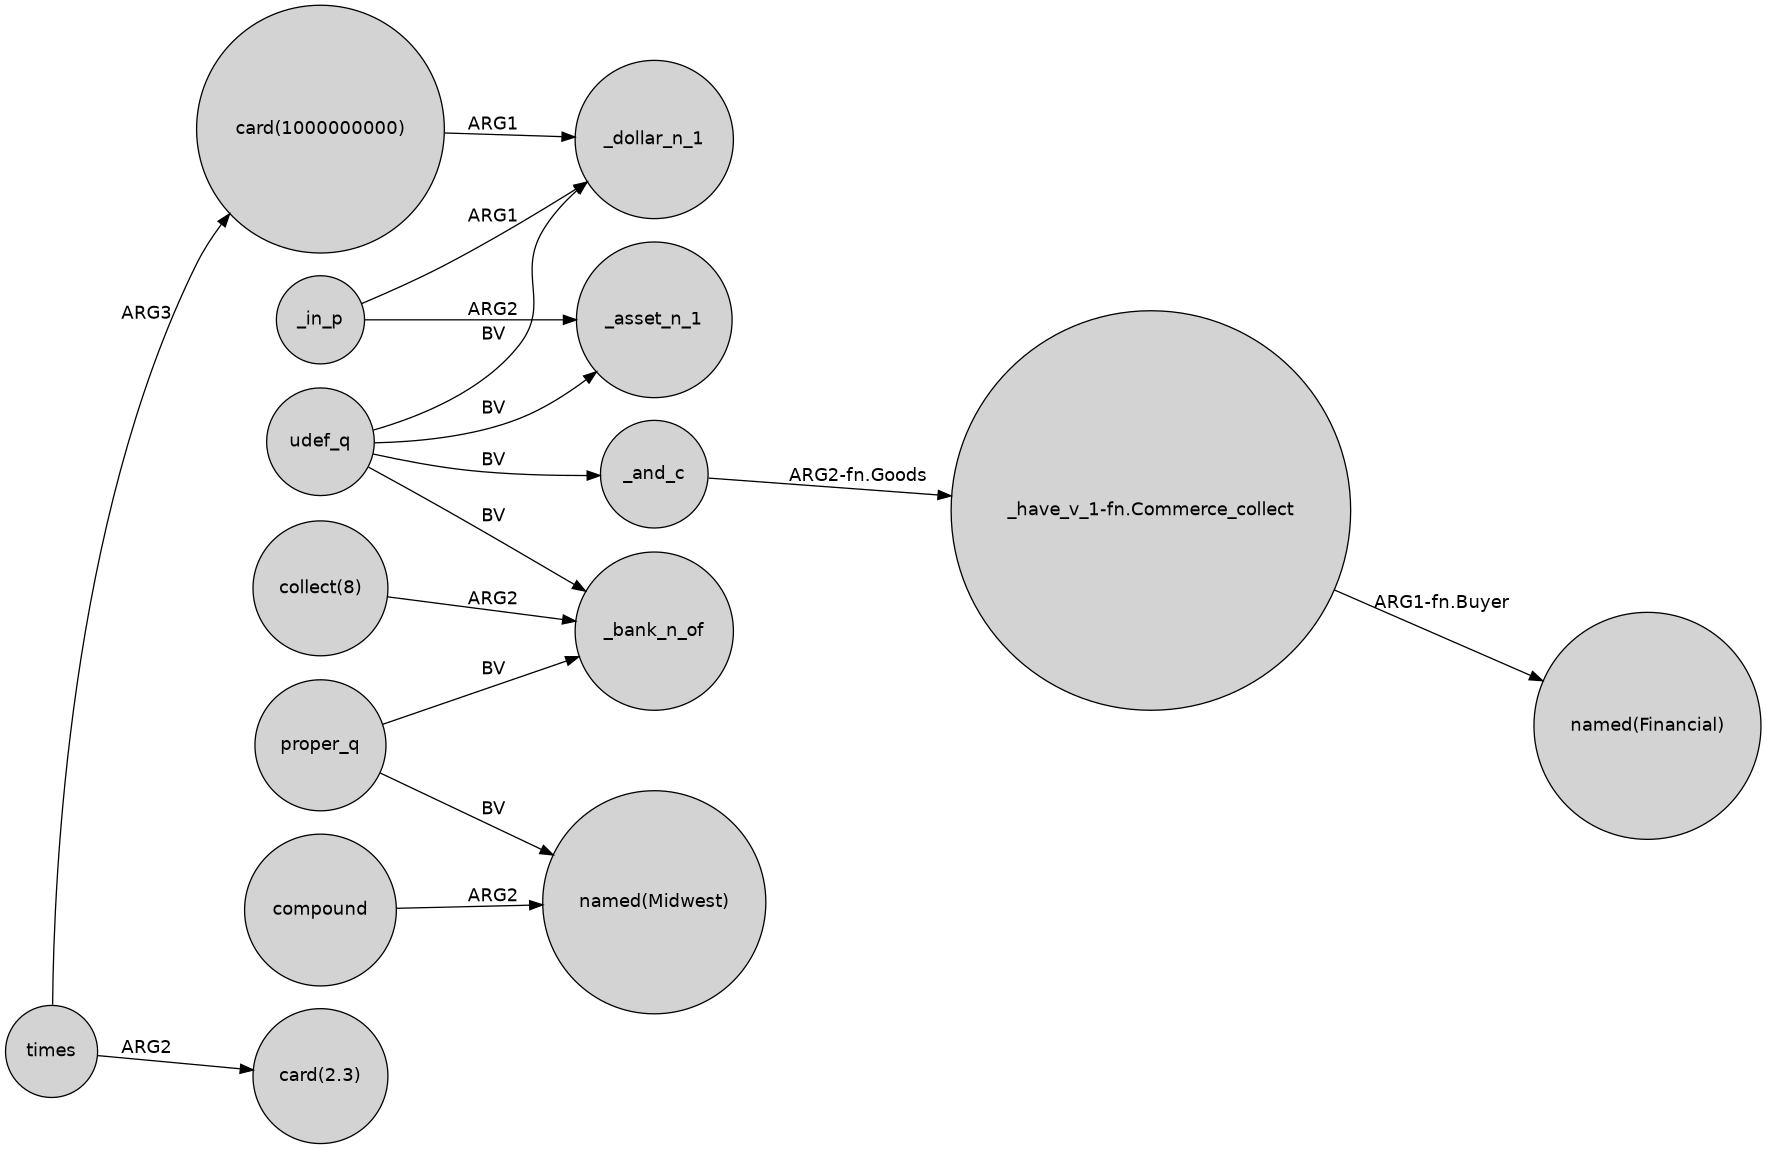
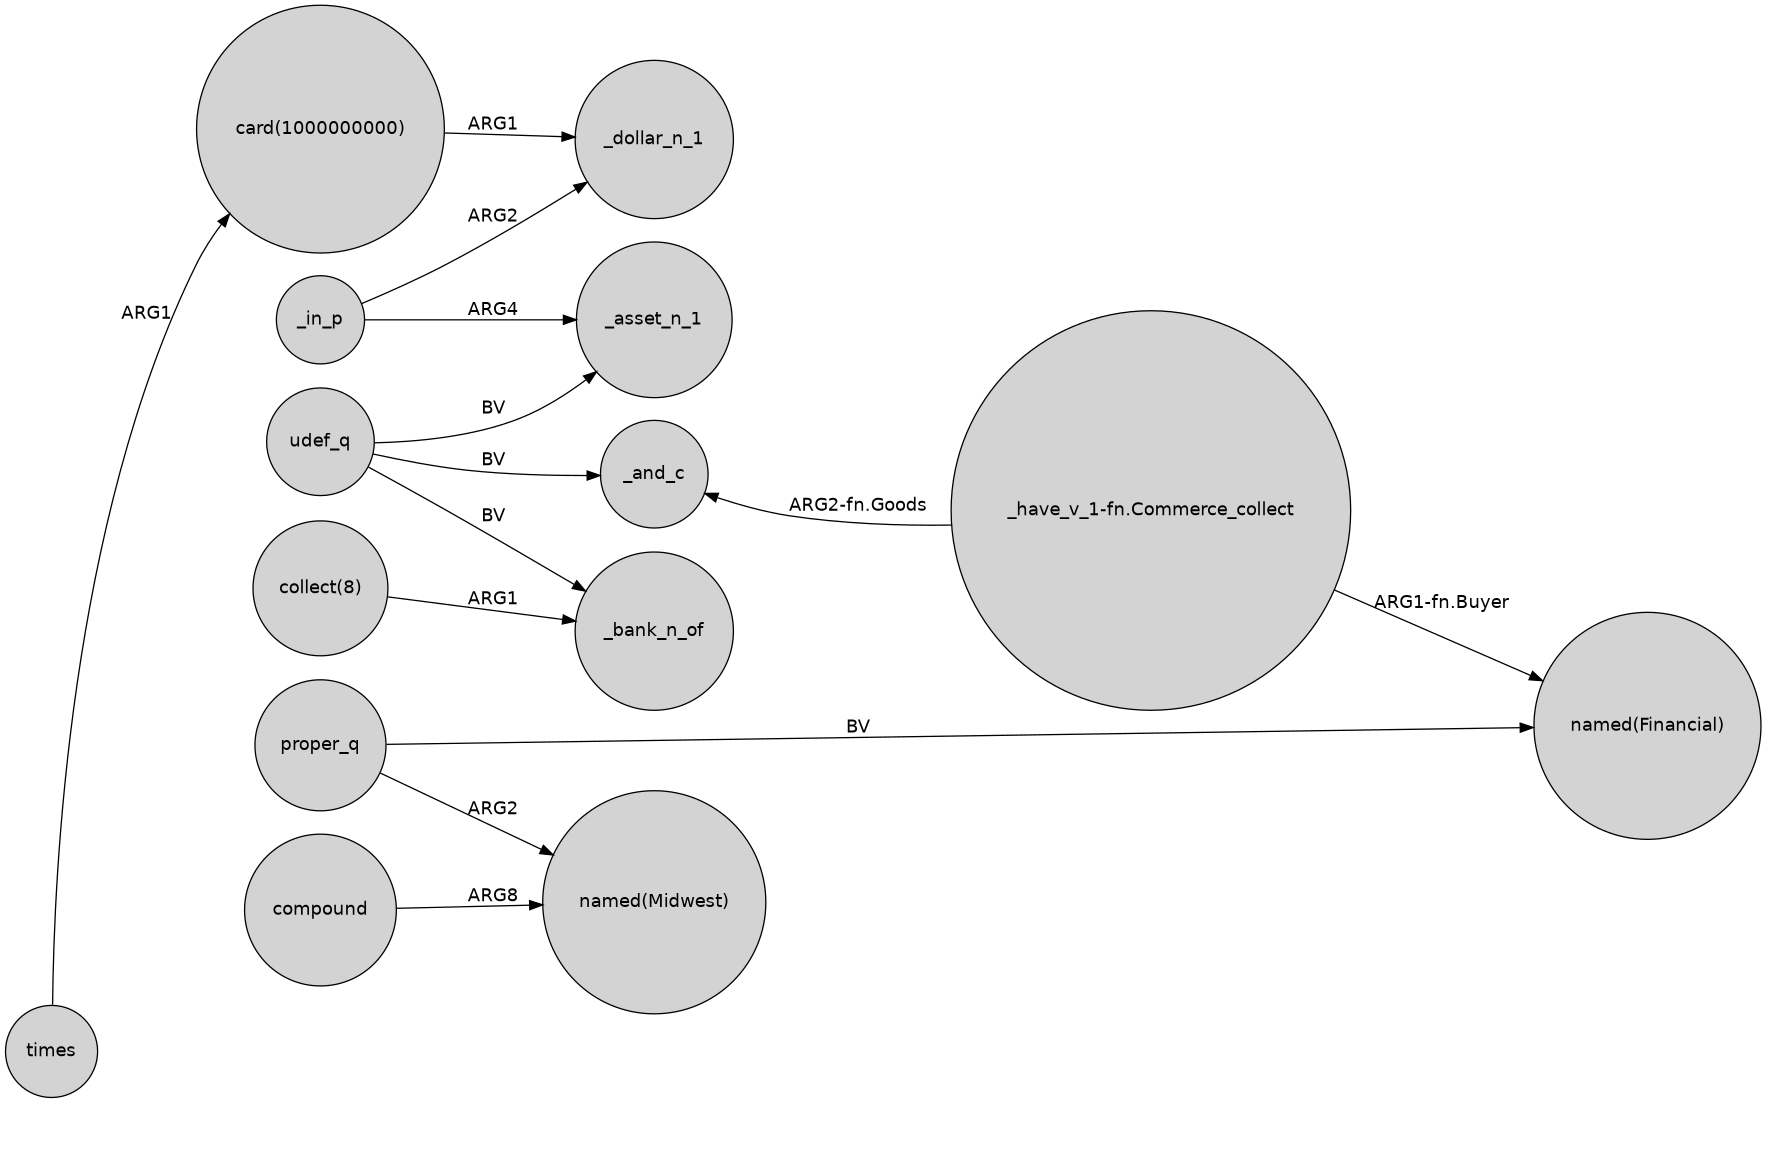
edge "_in_p" -> "_dollar_n_1": label "ARG1" -> "ARG2"
edge "_in_p" -> "_asset_n_1": label "ARG2" -> "ARG4"
edge "times" -> "card(1000000000)": label "ARG3" -> "ARG1"
edge "udef_q" -> "_dollar_n_1": removed, label "BV"
edge "_and_c" -> "_have_v_1-fn.Commerce_collect": reversed
edge "collect(8)" -> "_bank_n_of": label "ARG2" -> "ARG1"
edge "proper_q" -> "_bank_n_of": now "proper_q" -> "named(Financial)"
edge "proper_q" -> "named(Midwest)": label "BV" -> "ARG2"
edge "compound" -> "named(Midwest)": label "ARG2" -> "ARG8"
node "card(2.3)": removed
